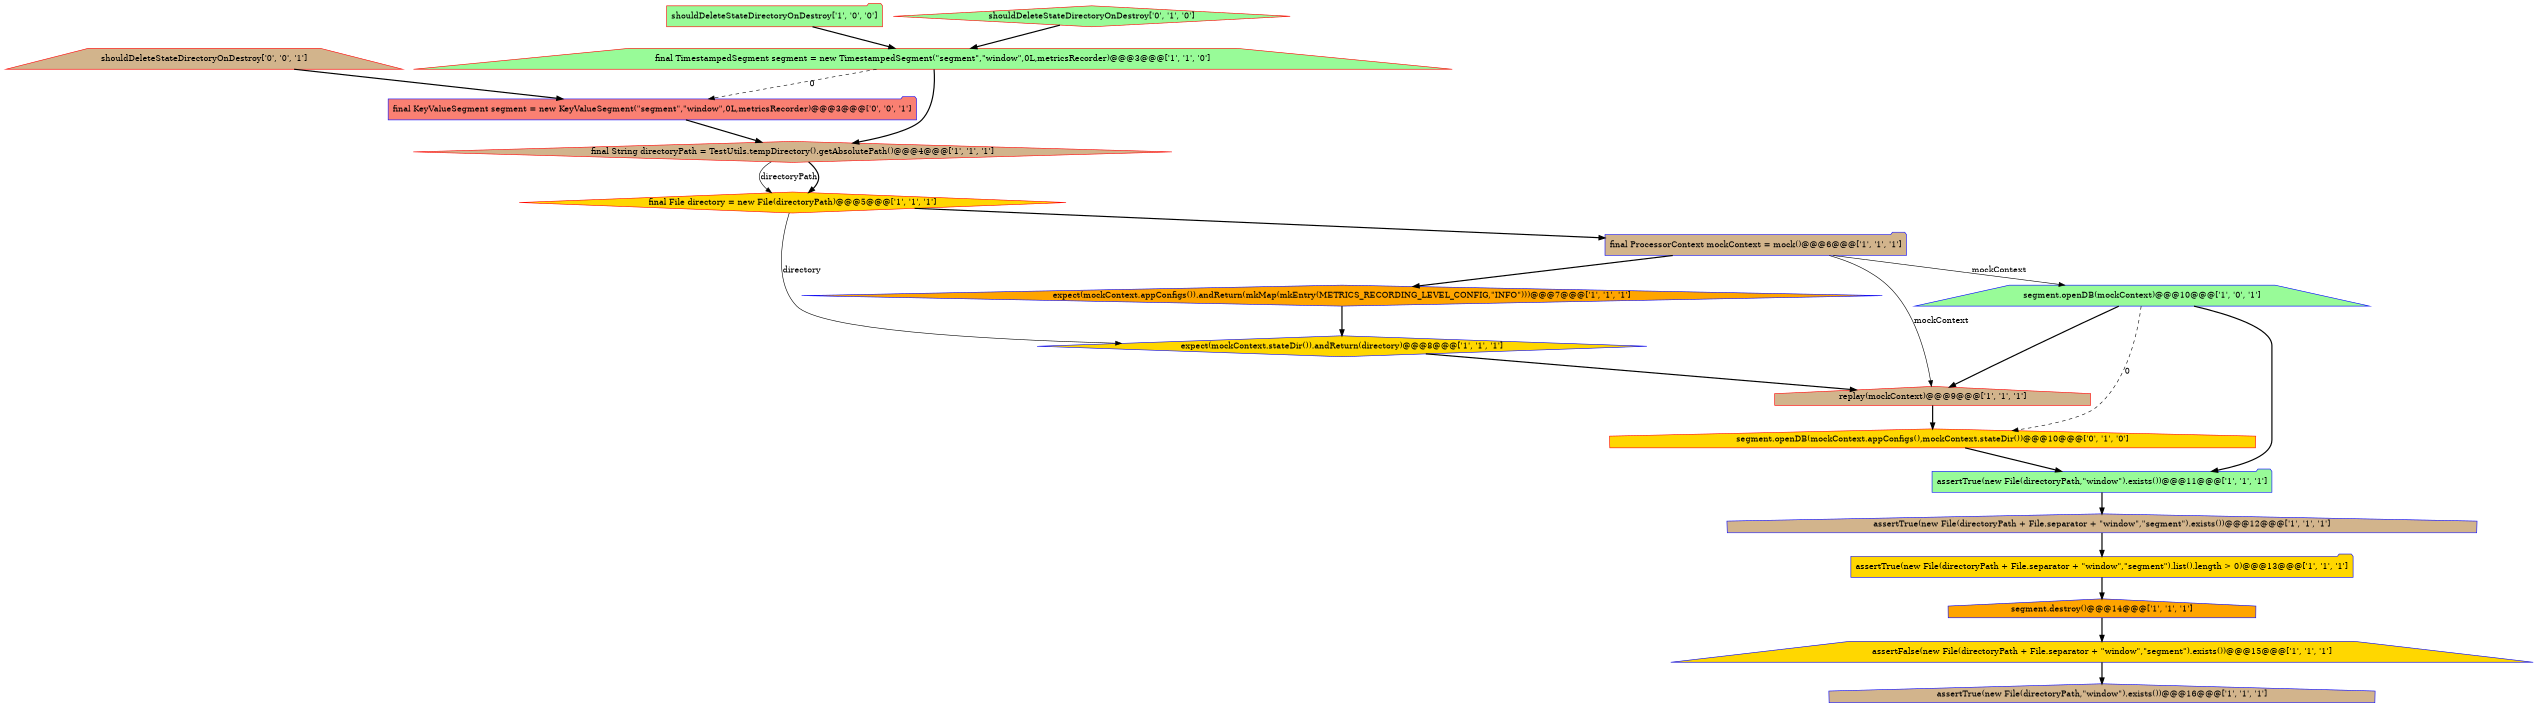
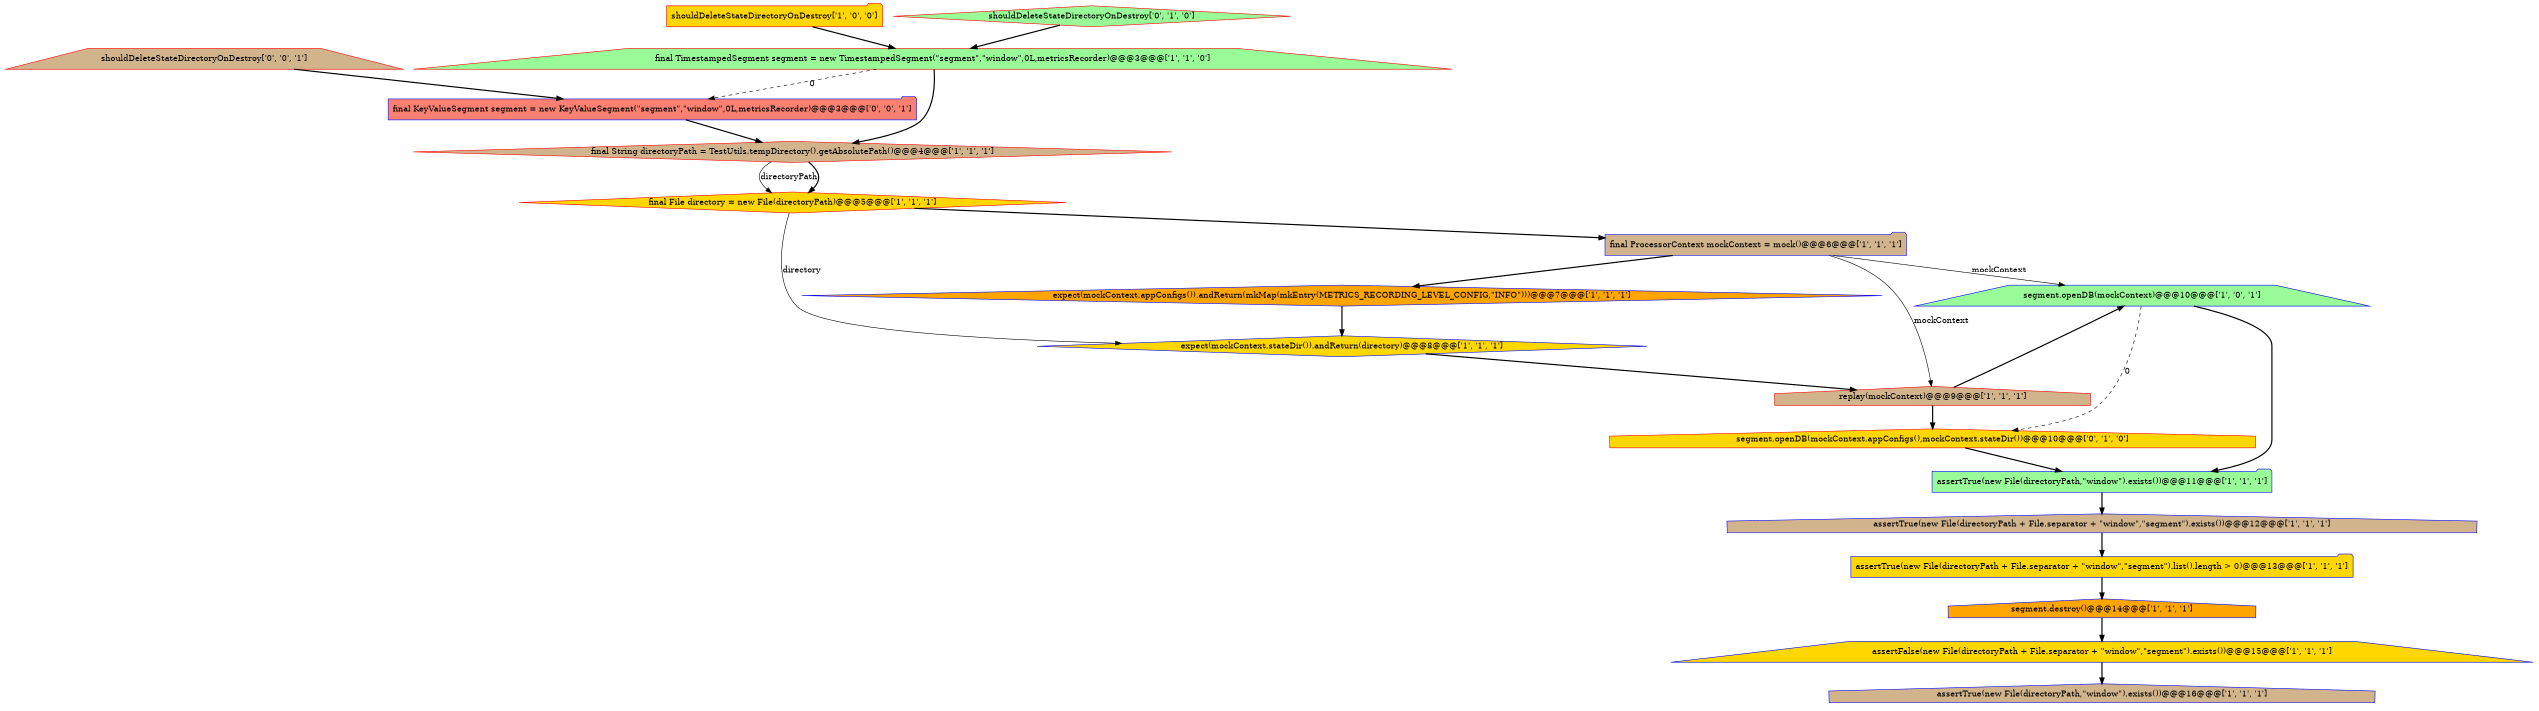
node "shouldDeleteStateDirectoryOnDestroy['1', '0', '0']": fillcolor palegreen -> gold
edge "segment.openDB(mockContext)@@@10@@@['1', '0', '1']" -> "replay(mockContext)@@@9@@@['1', '1', '1']": reversed
